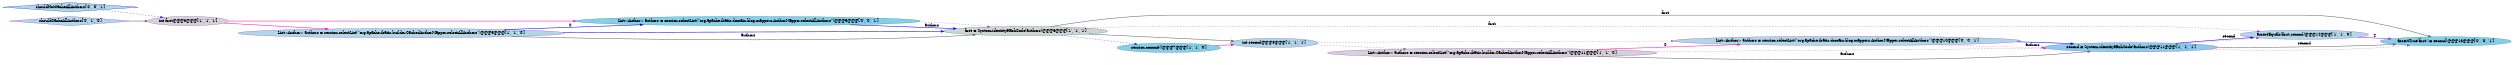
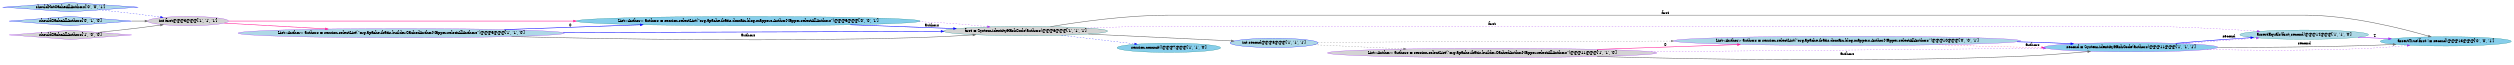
node "shouldCacheAllAuthors['0', '1', '0']": color purple -> blue
node "shouldCacheAllAuthors['1', '0', '0']": added
node "assertEquals(first,second)@@@14@@@['1', '1', '0']": color purple -> teal
node "int second@@@8@@@['1', '1', '1']": color purple -> blue
edge "session.commit()@@@7@@@['1', '1', '0']" -> "int second@@@8@@@['1', '1', '1']": removed
